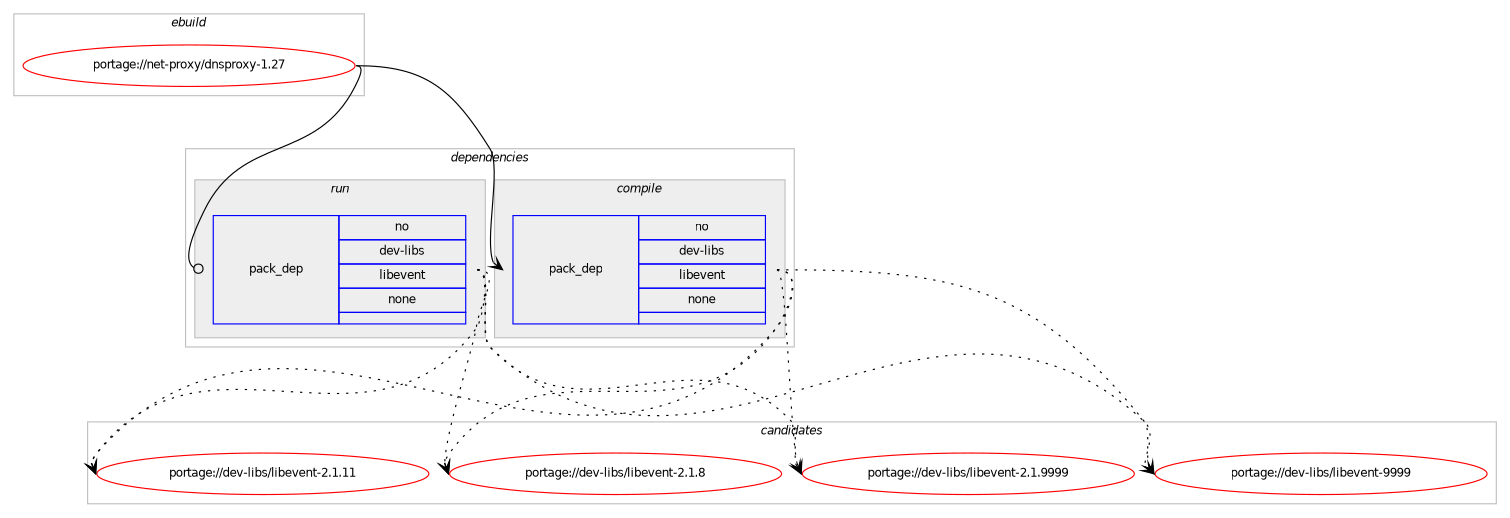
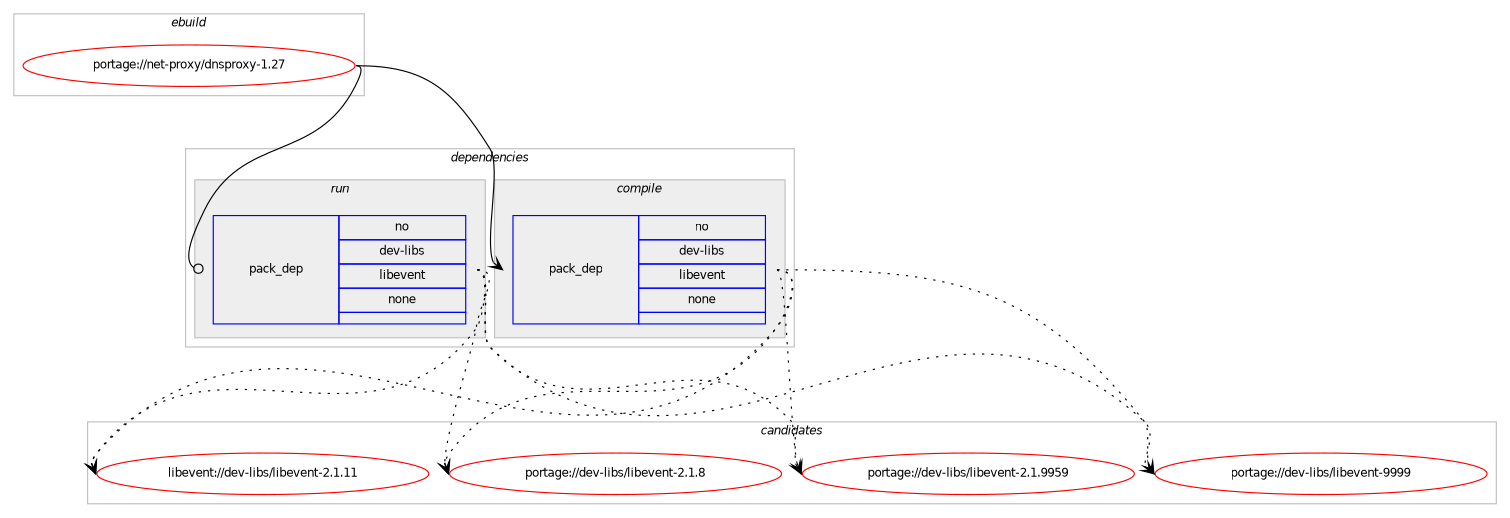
node "portage://dev-libs/libevent-2.1.11": label "portage://dev-libs/libevent-2.1.11" -> "libevent://dev-libs/libevent-2.1.11"
node "portage://dev-libs/libevent-2.1.9999": label "portage://dev-libs/libevent-2.1.9999" -> "portage://dev-libs/libevent-2.1.9959"
